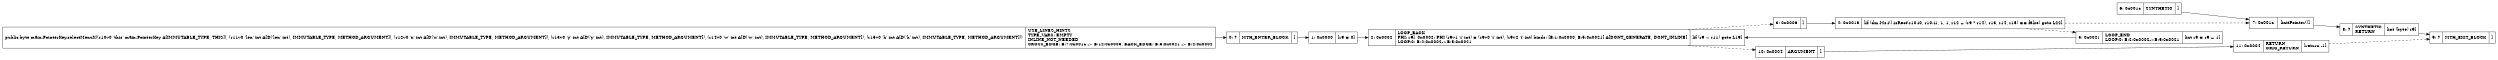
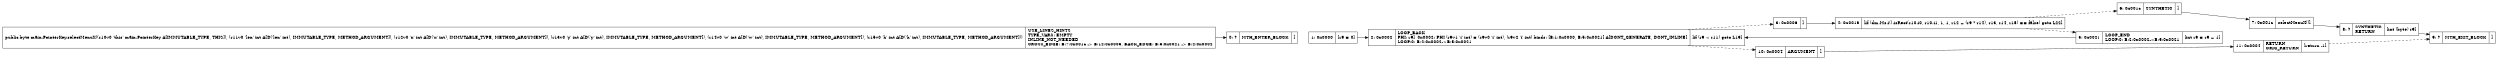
edge "4: 0x001a" -> "7: 0x001c": now "4: 0x001a" -> "6: 0x001c"
node "7: 0x001c": text "linitPointer()l" -> "selectMenuX()l"
edge "0: ?" -> "1: 0x0000": removed
